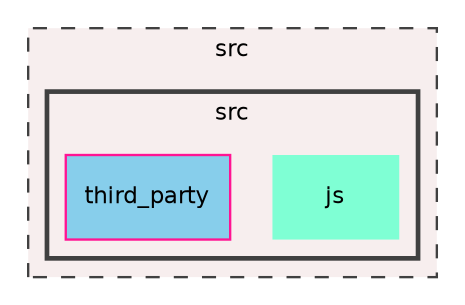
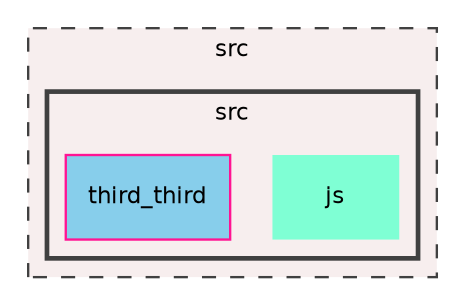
node "third_party": label "third_party" -> "third_third"
